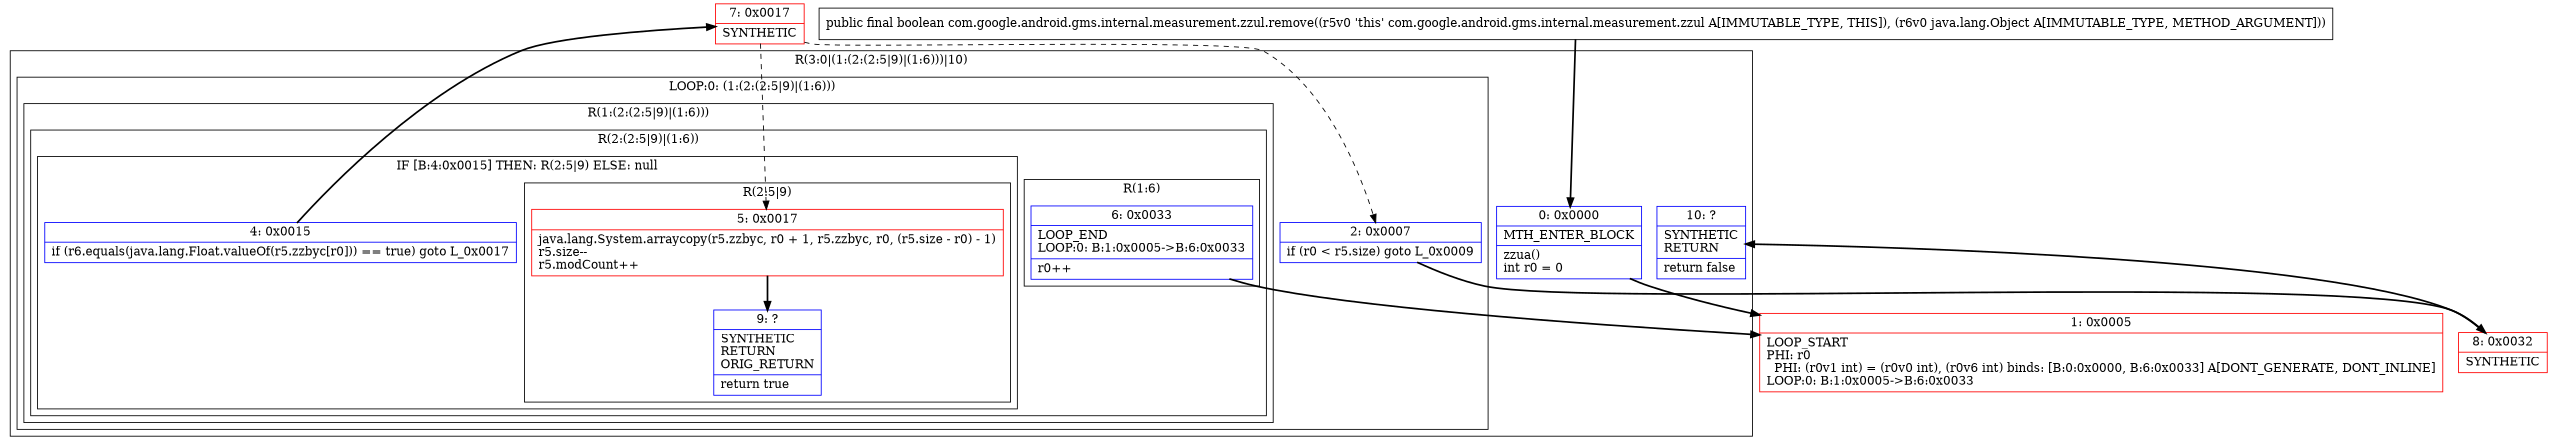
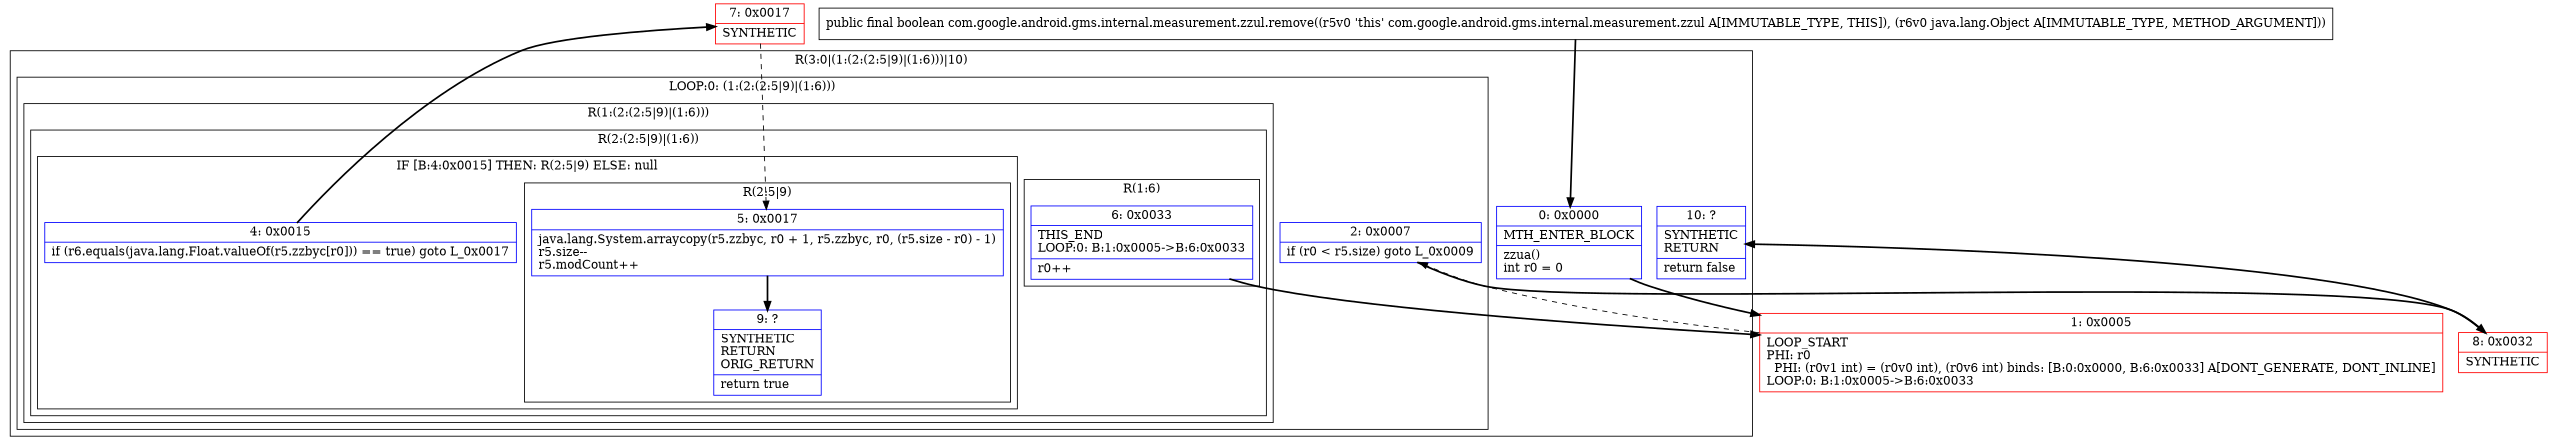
edge "7: 0x0017" -> "2: 0x0007": now "1: 0x0005" -> "2: 0x0007"
node "6: 0x0033": text "LOOP_END" -> "THIS_END"
node "5: 0x0017": color red -> blue
